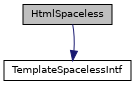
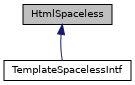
edge "HtmlSpaceless" -> "TemplateSpacelessIntf": reversed
